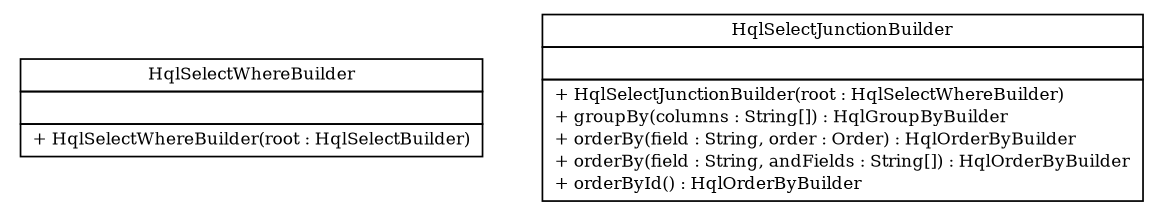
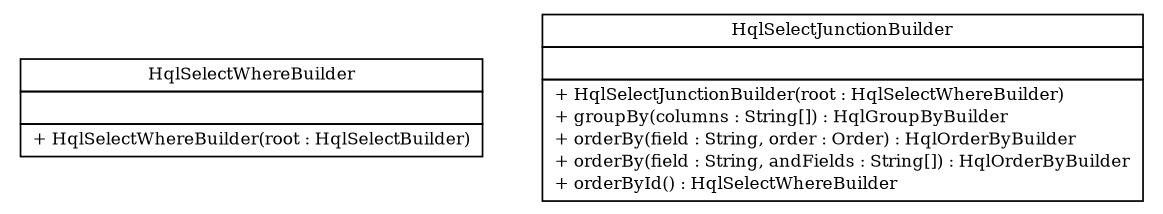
node "HqlSelectJunctionBuilder": text "+ orderById() : HqlOrderByBuilder" -> "+ orderById() : HqlSelectWhereBuilder"
